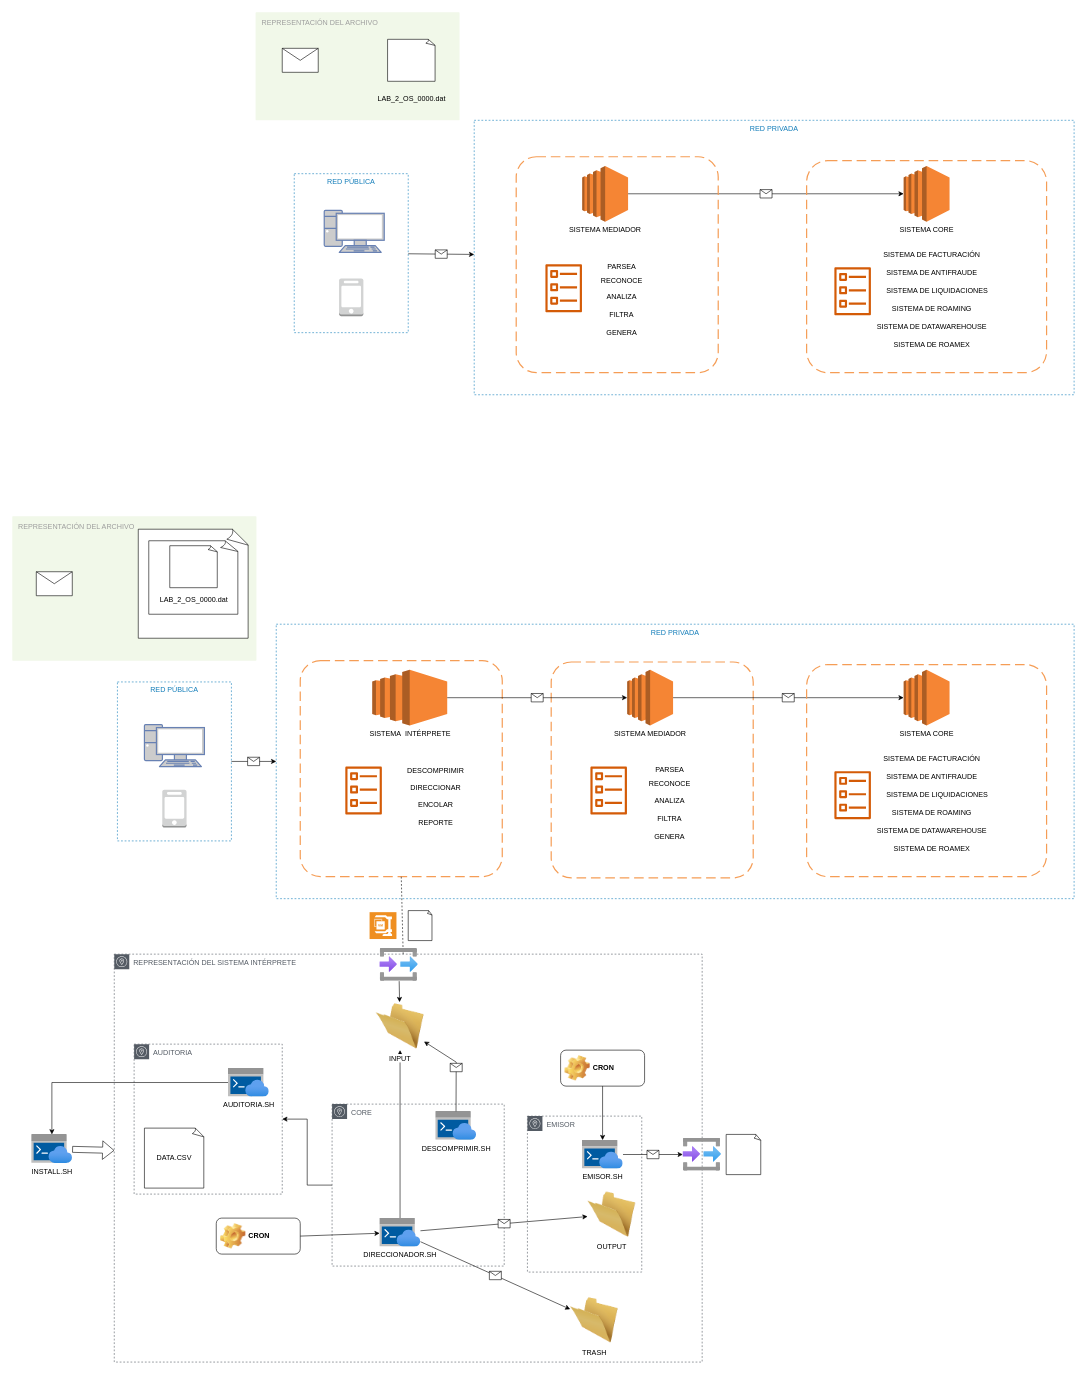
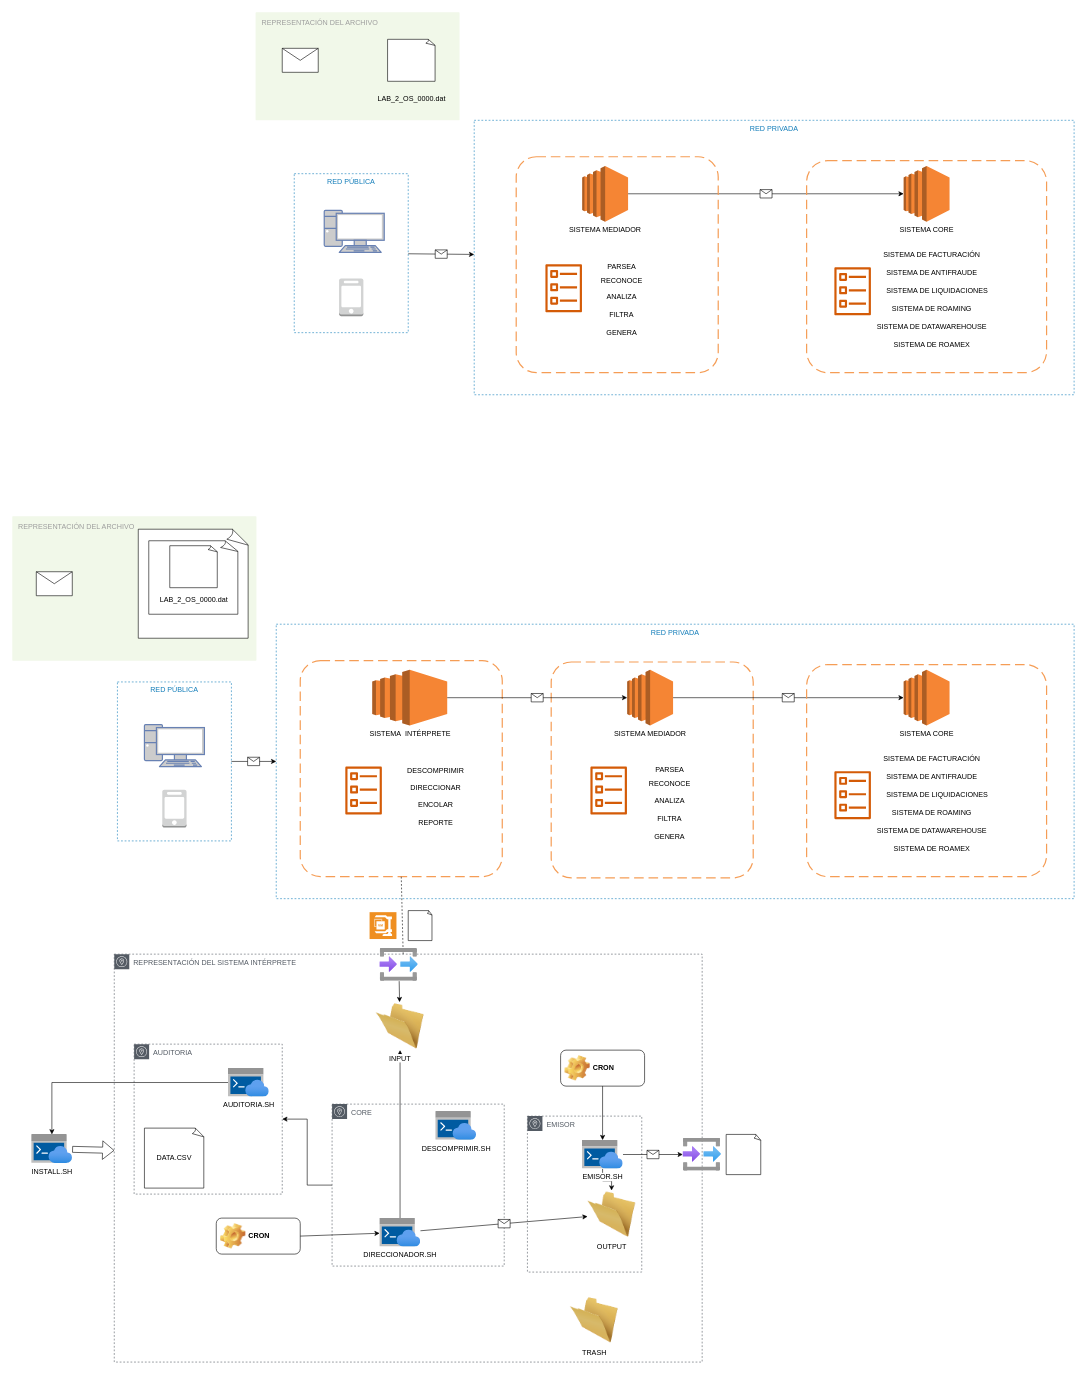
edge "DESCOMPRIMIR.SH" -> "INPUT": removed
edge "EMISOR.SH" -> "OUTPUT": added
edge "DIRECCIONADOR.SH" -> "TRASH": removed
